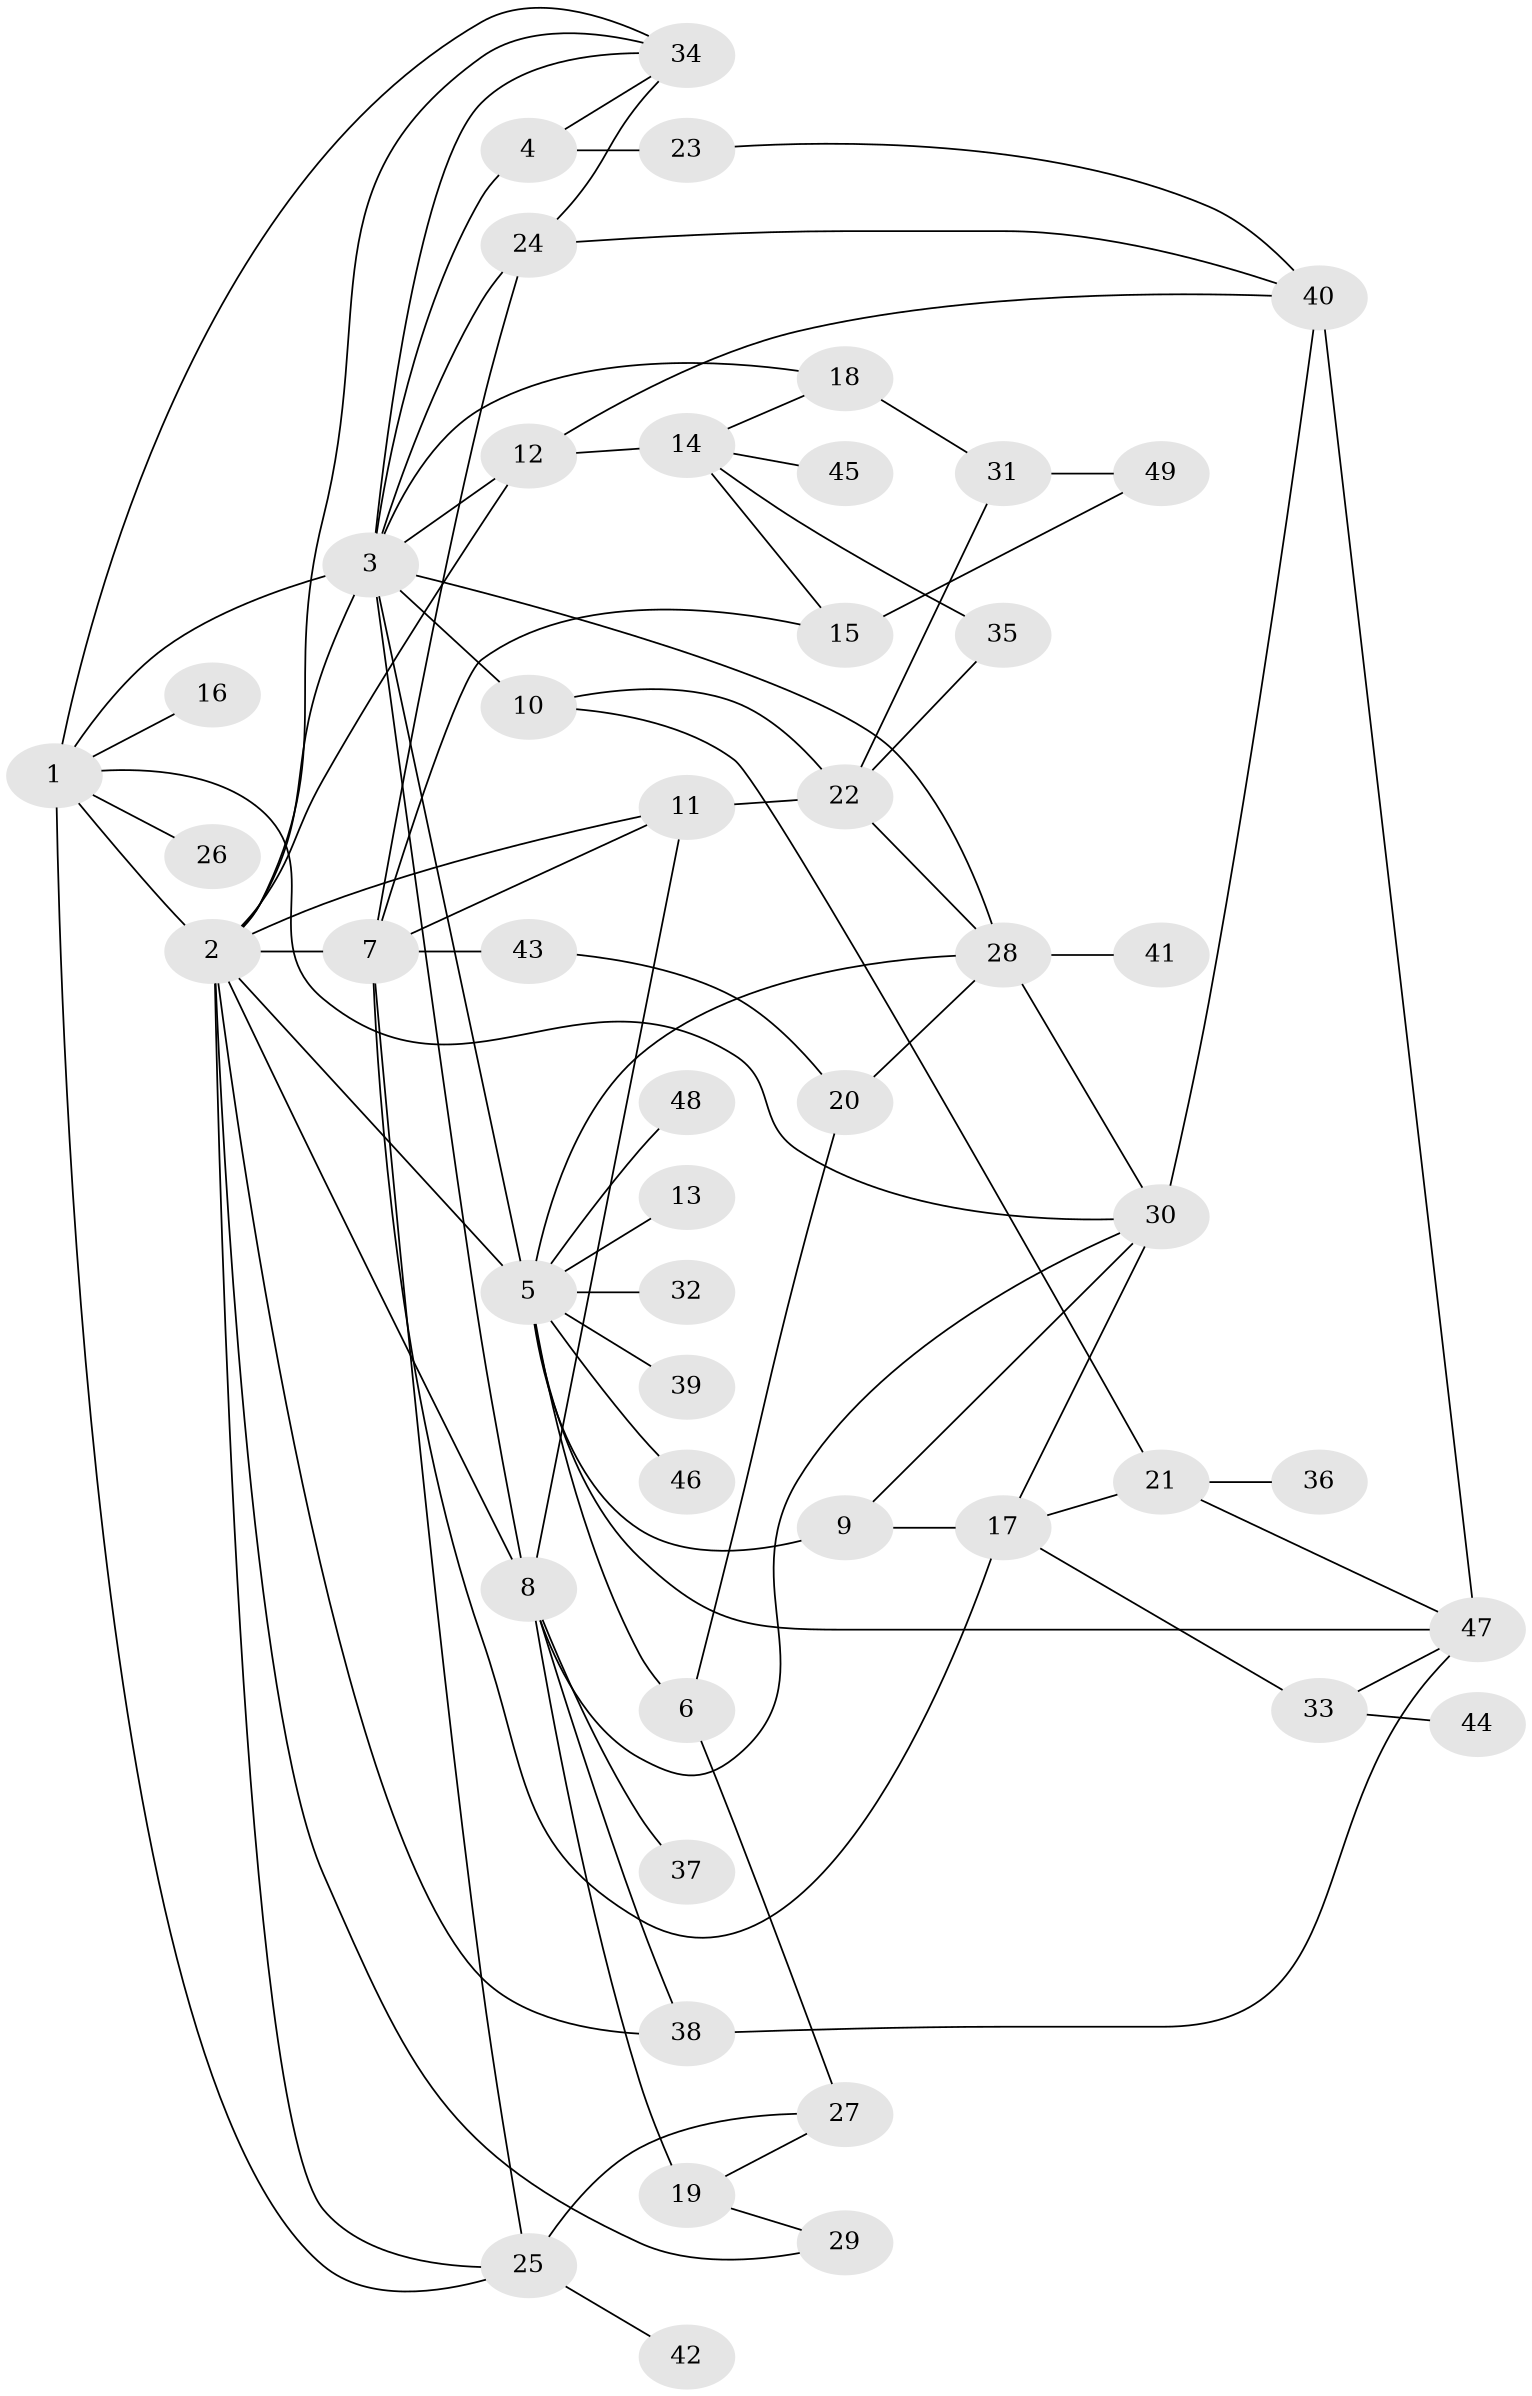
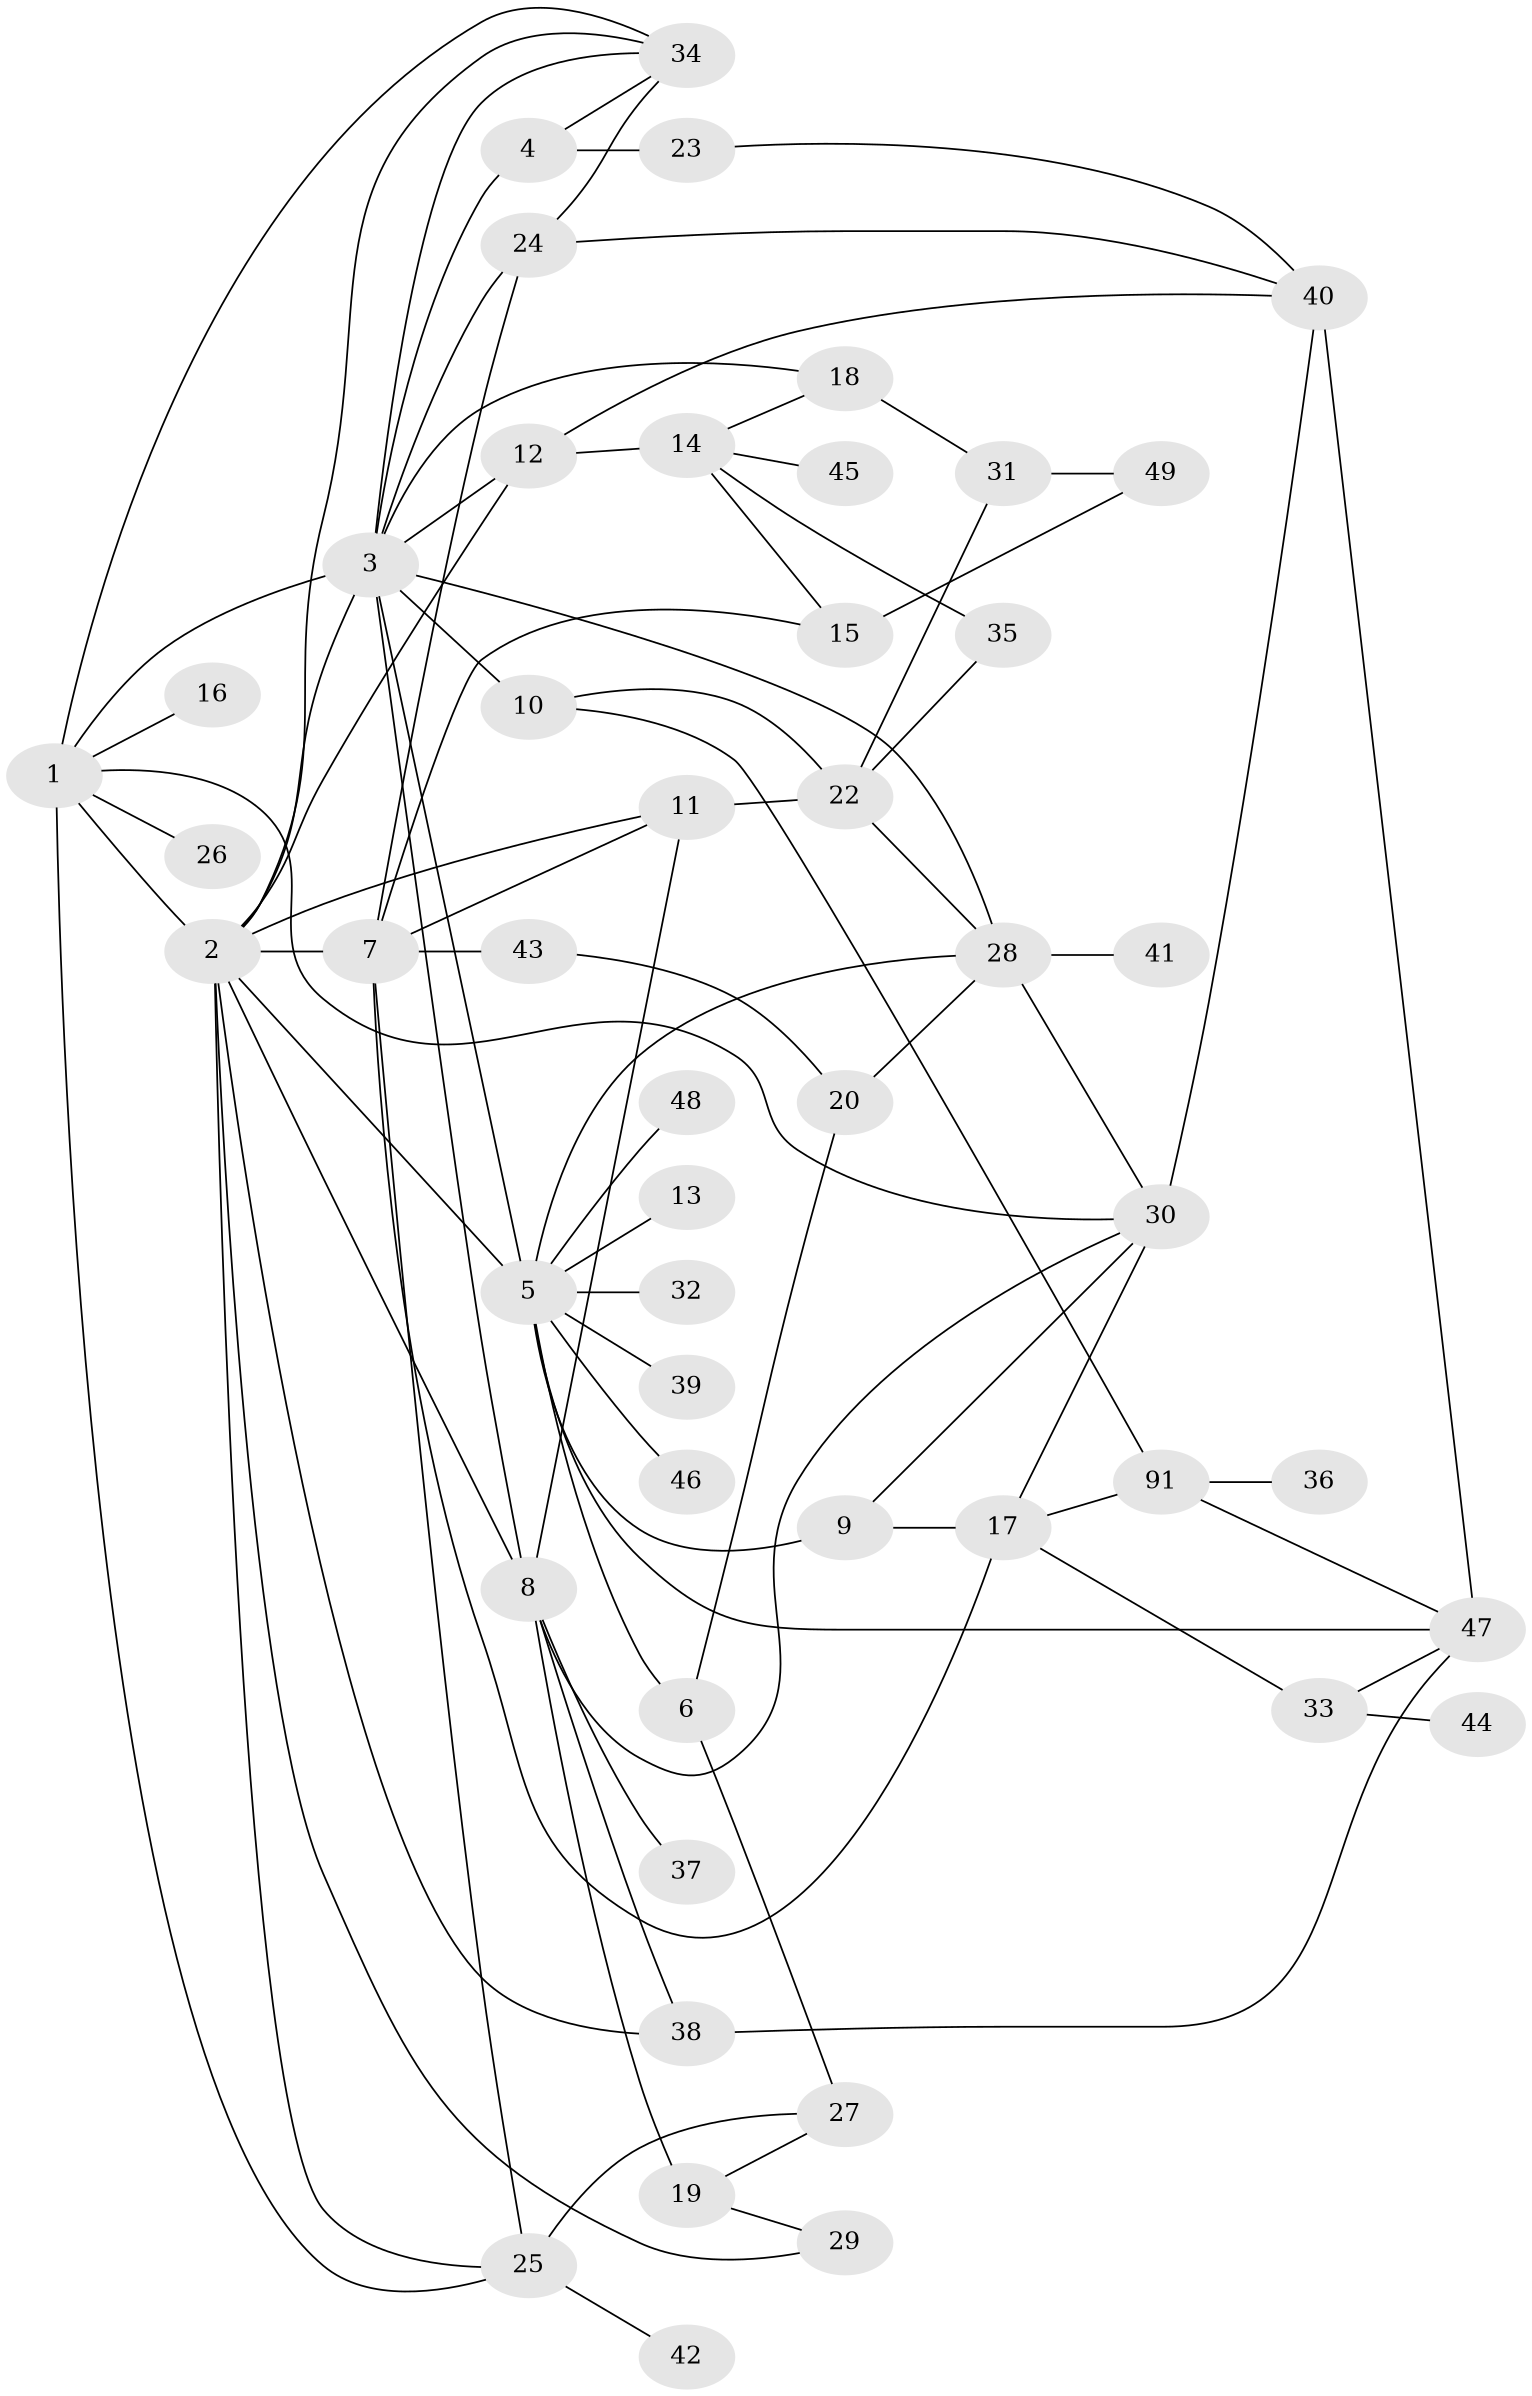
node "21": label "21" -> "91"
